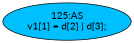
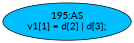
node "125:AS v1[1] = d[2] | d[3];": label "125:AS v1[1] = d[2] | d[3];" -> "195:AS v1[1] = d[2] | d[3];"
